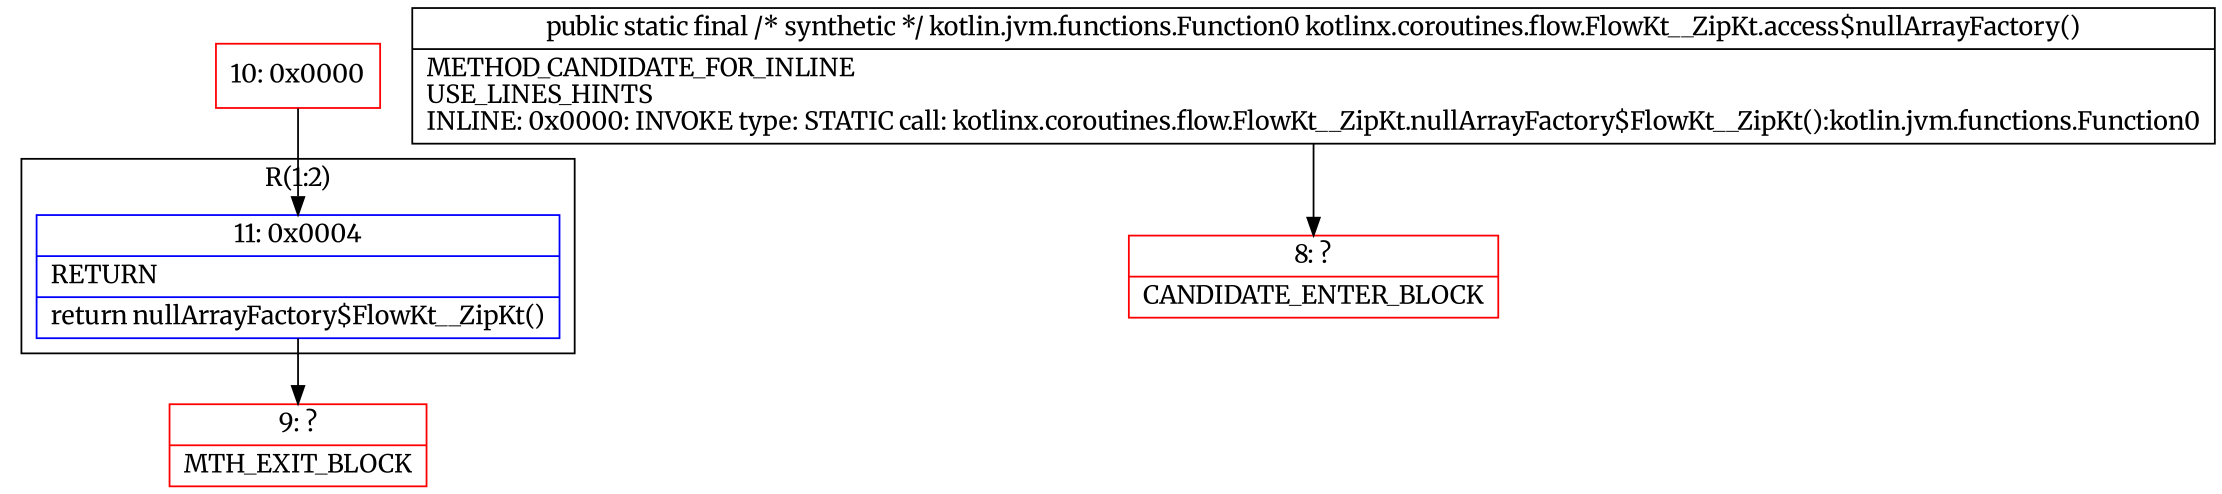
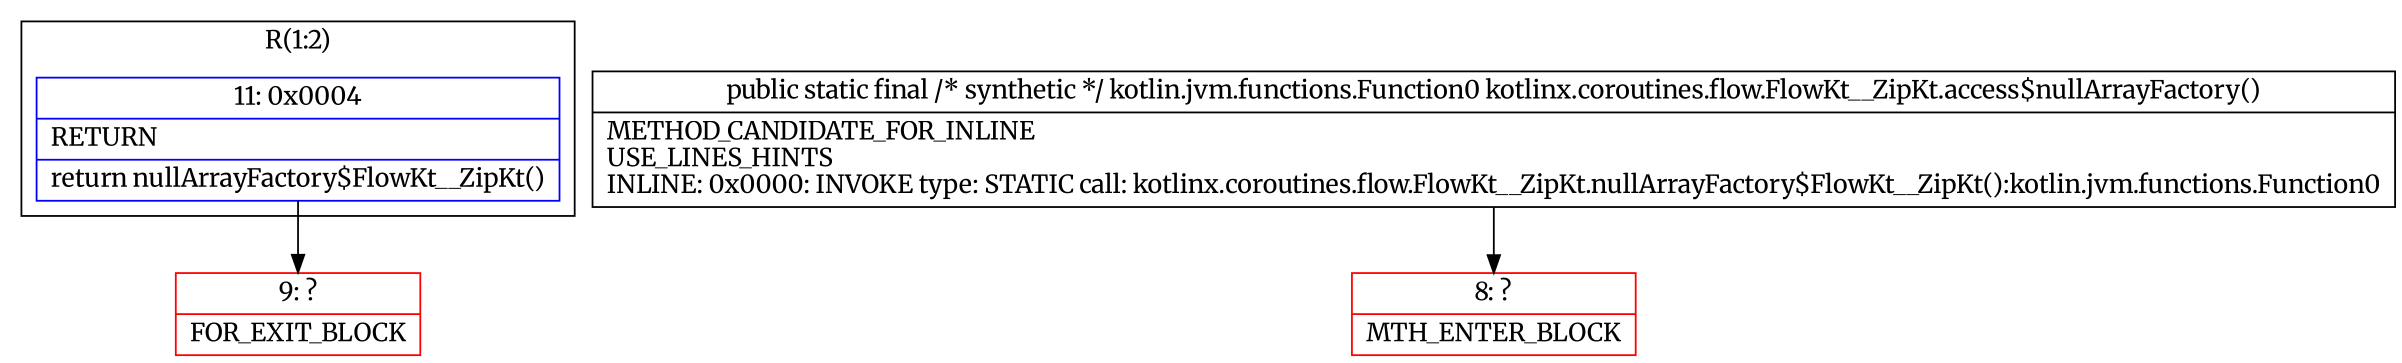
node "10: 0x0000": removed
node "8: ?": text "CANDIDATE_ENTER_BLOCK" -> "MTH_ENTER_BLOCK"
node "9: ?": text "MTH_EXIT_BLOCK" -> "FOR_EXIT_BLOCK"
